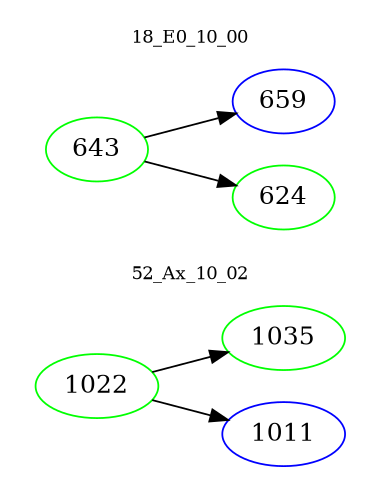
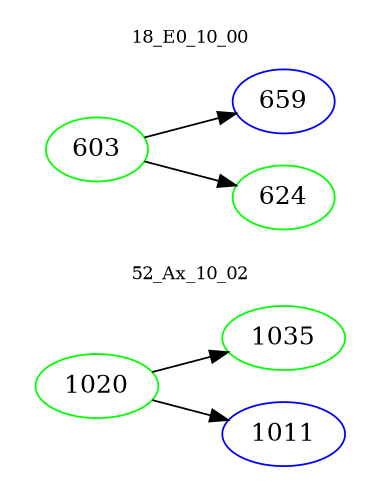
node "643": label "643" -> "603"
node "1022": label "1022" -> "1020"
